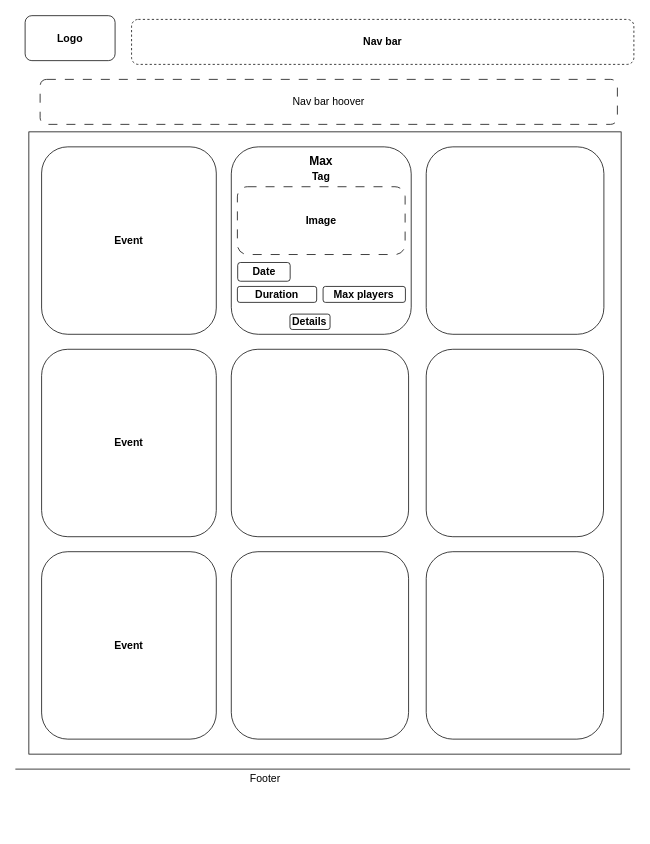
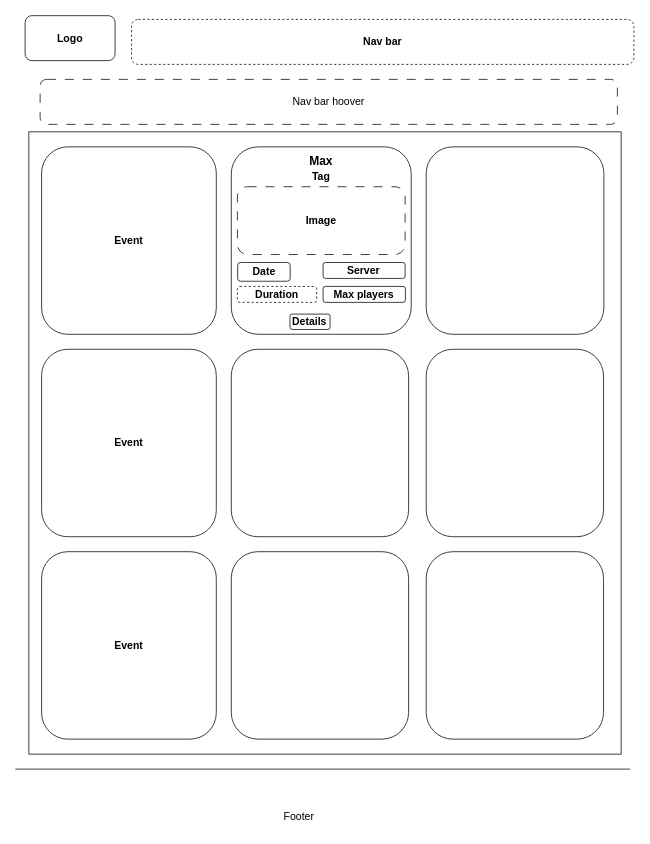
node "Server": added
node "Duration": style solid -> dashed
node "Footer": moved (265, 779) -> (299, 816)
